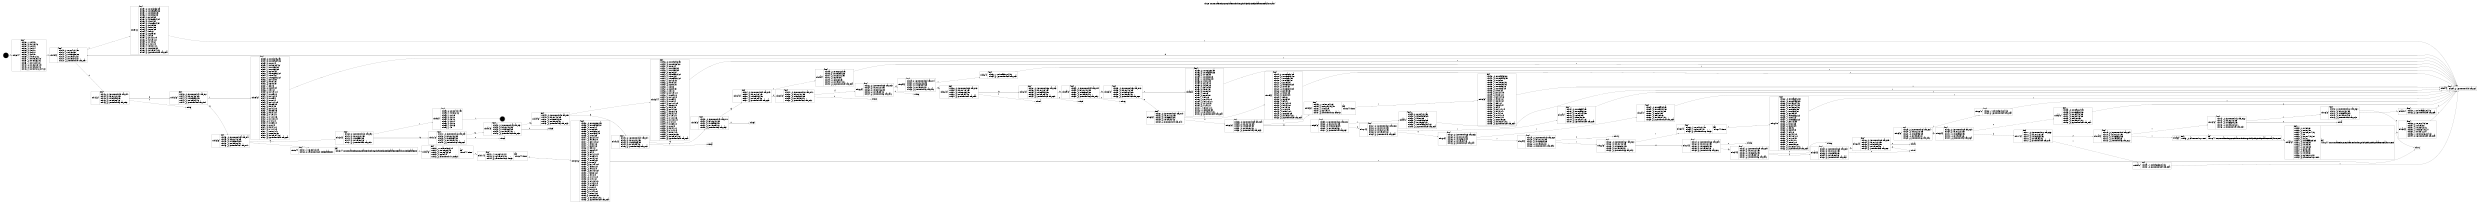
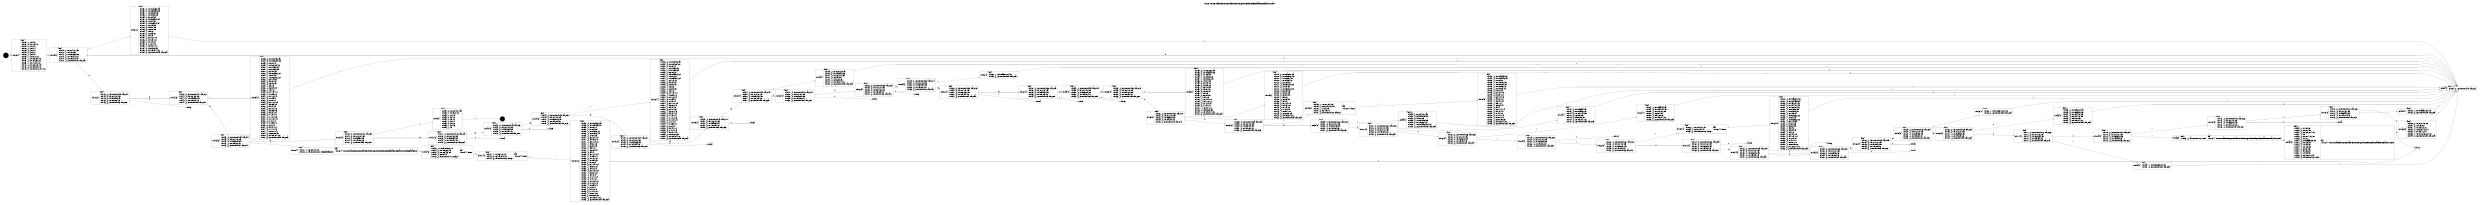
edge "0x4016c6 [25]" -> "0x401e1a": now "0x4016c6 [25]" -> "0x4016df [25]"
